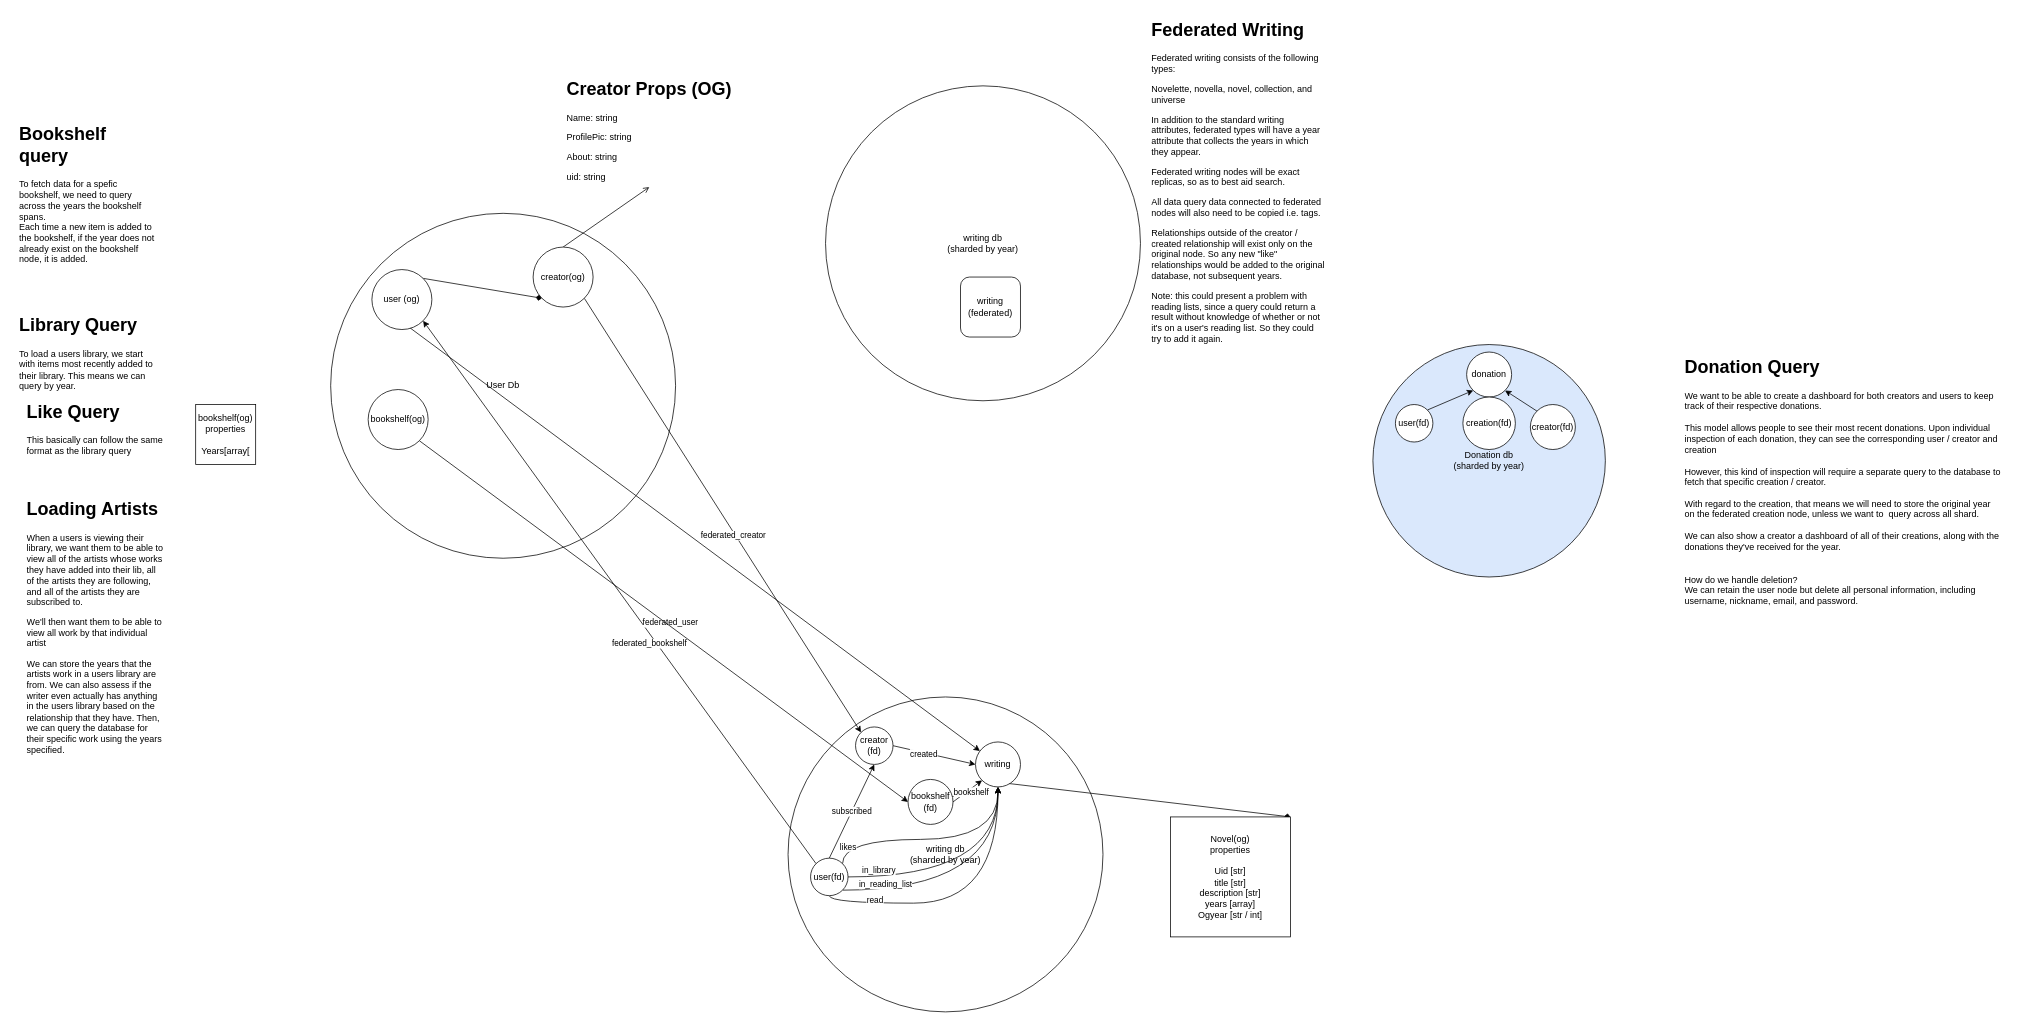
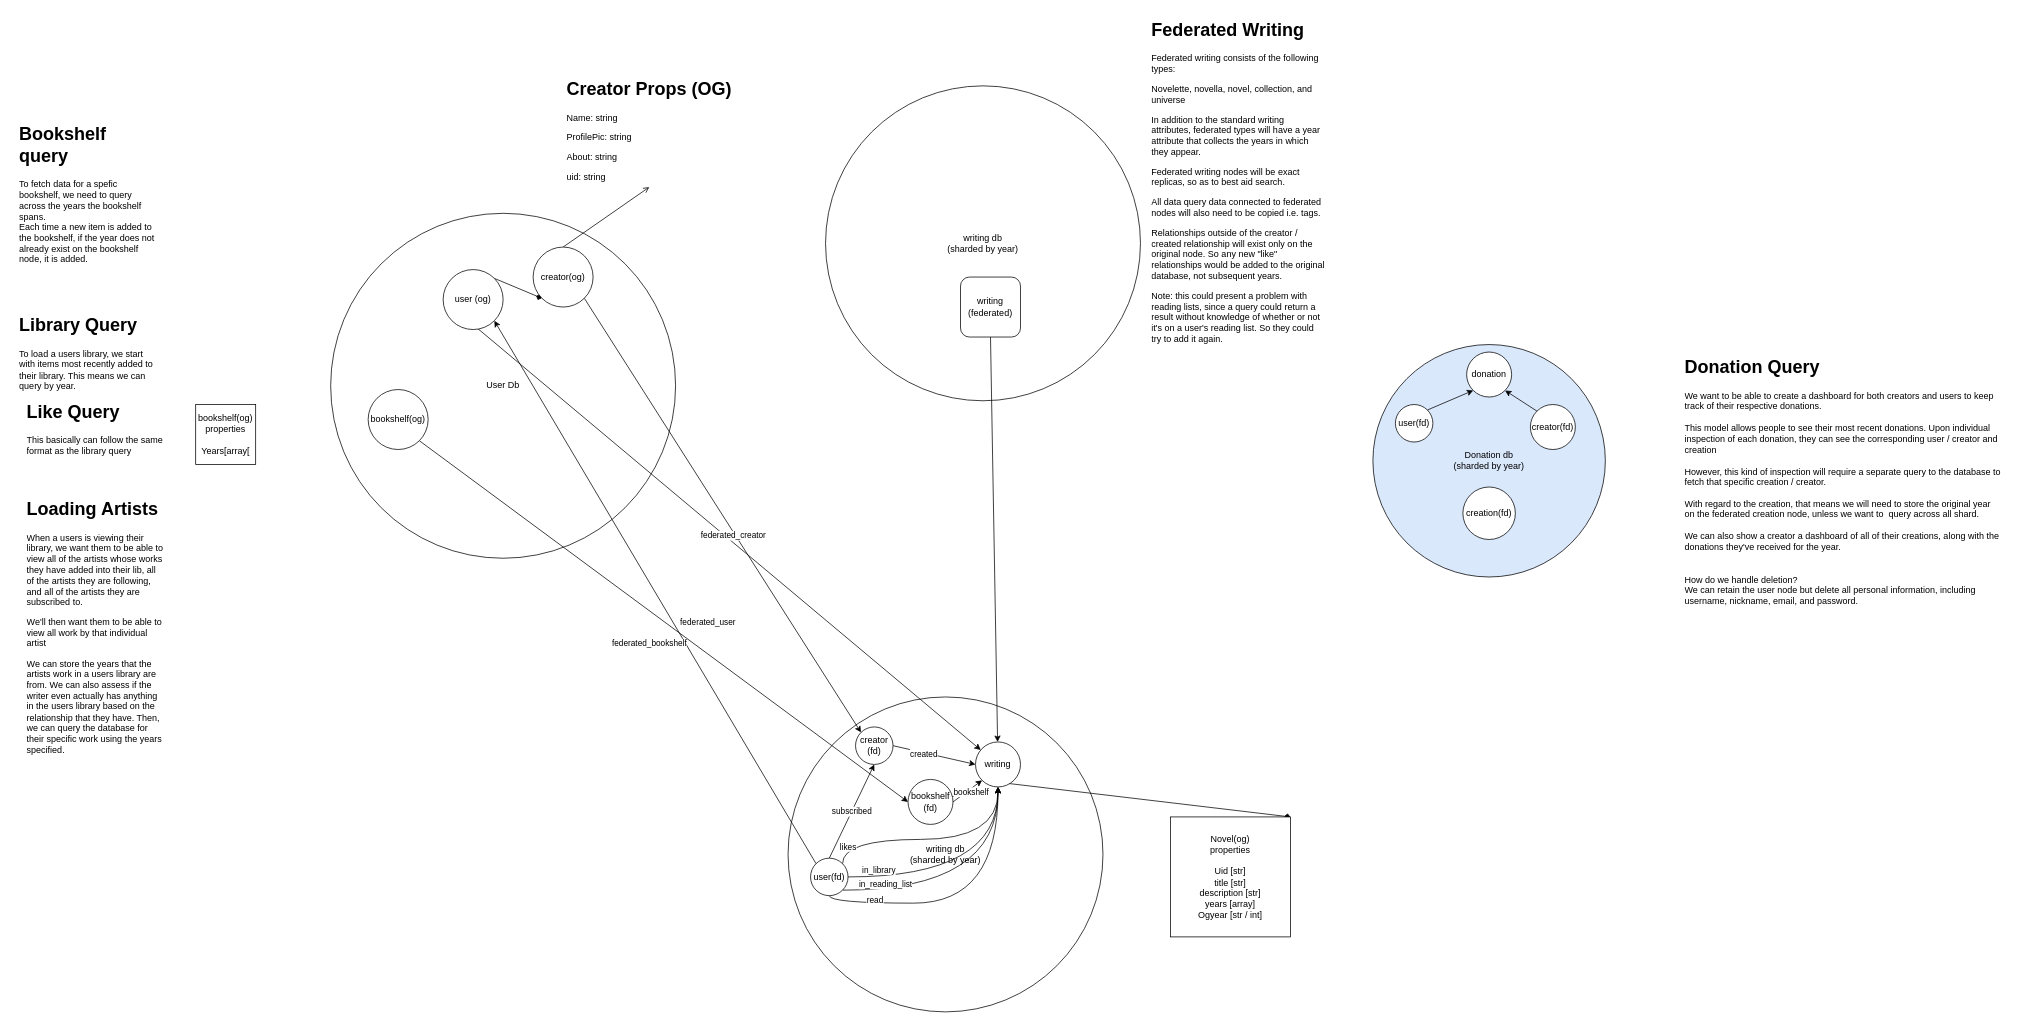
node "user (og)": moved (402, 300) -> (473, 300)
edge "writing (federated)" -> "writing": added
node "creation(fd)": moved (1489, 423) -> (1489, 513)
